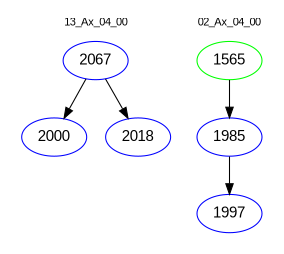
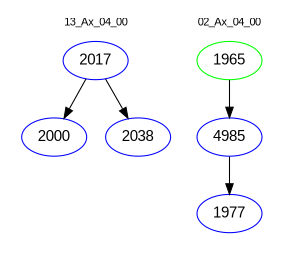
node "2067": label "2067" -> "2017"
node "1565": label "1565" -> "1965"
node "2018": label "2018" -> "2038"
node "1985": label "1985" -> "4985"
node "1997": label "1997" -> "1977"
